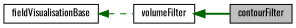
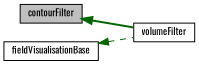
edge "contourFilter" -> "volumeFilter": reversed
